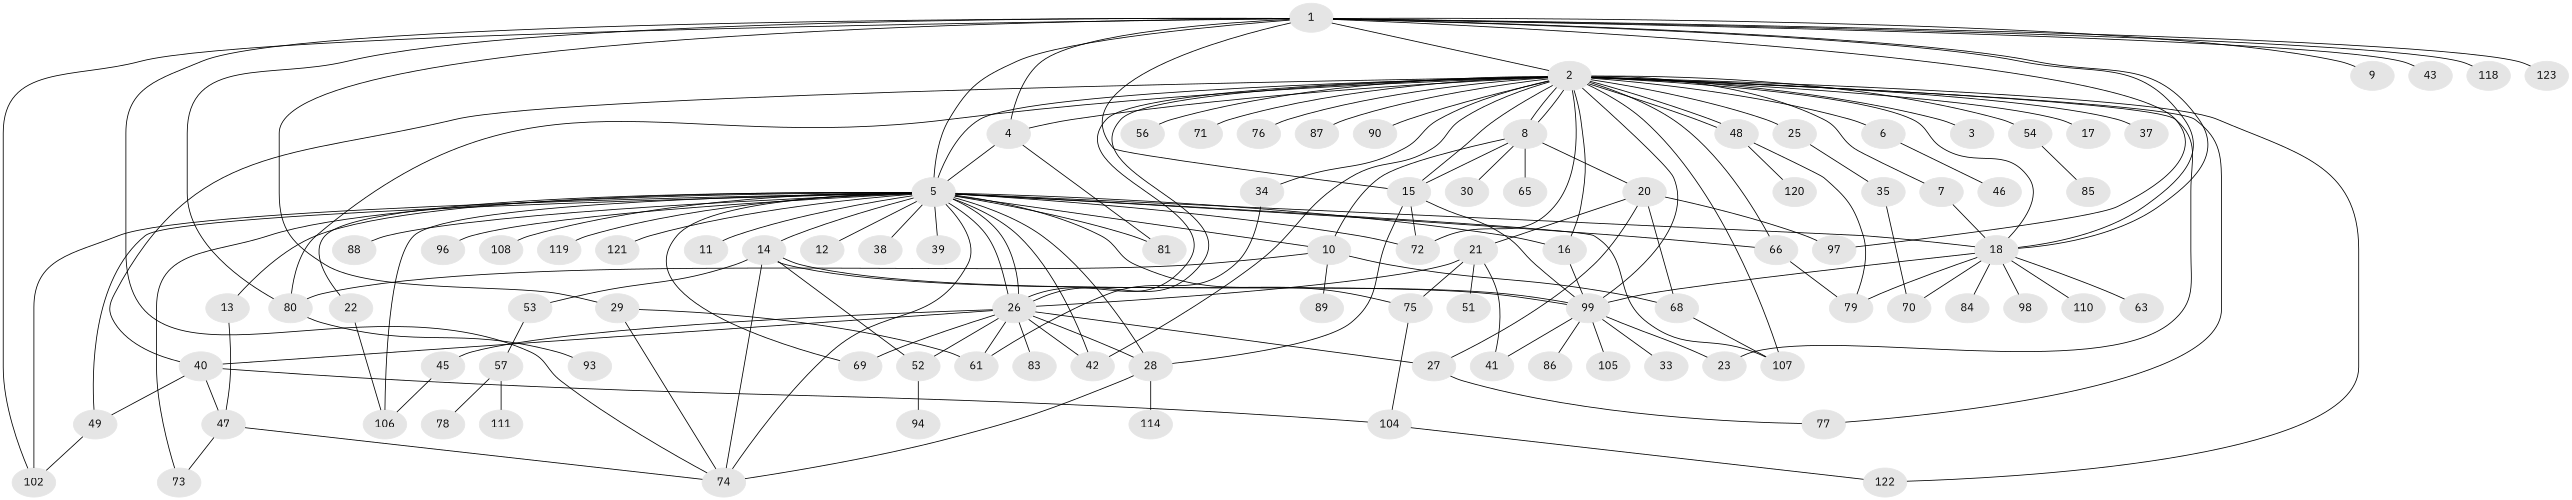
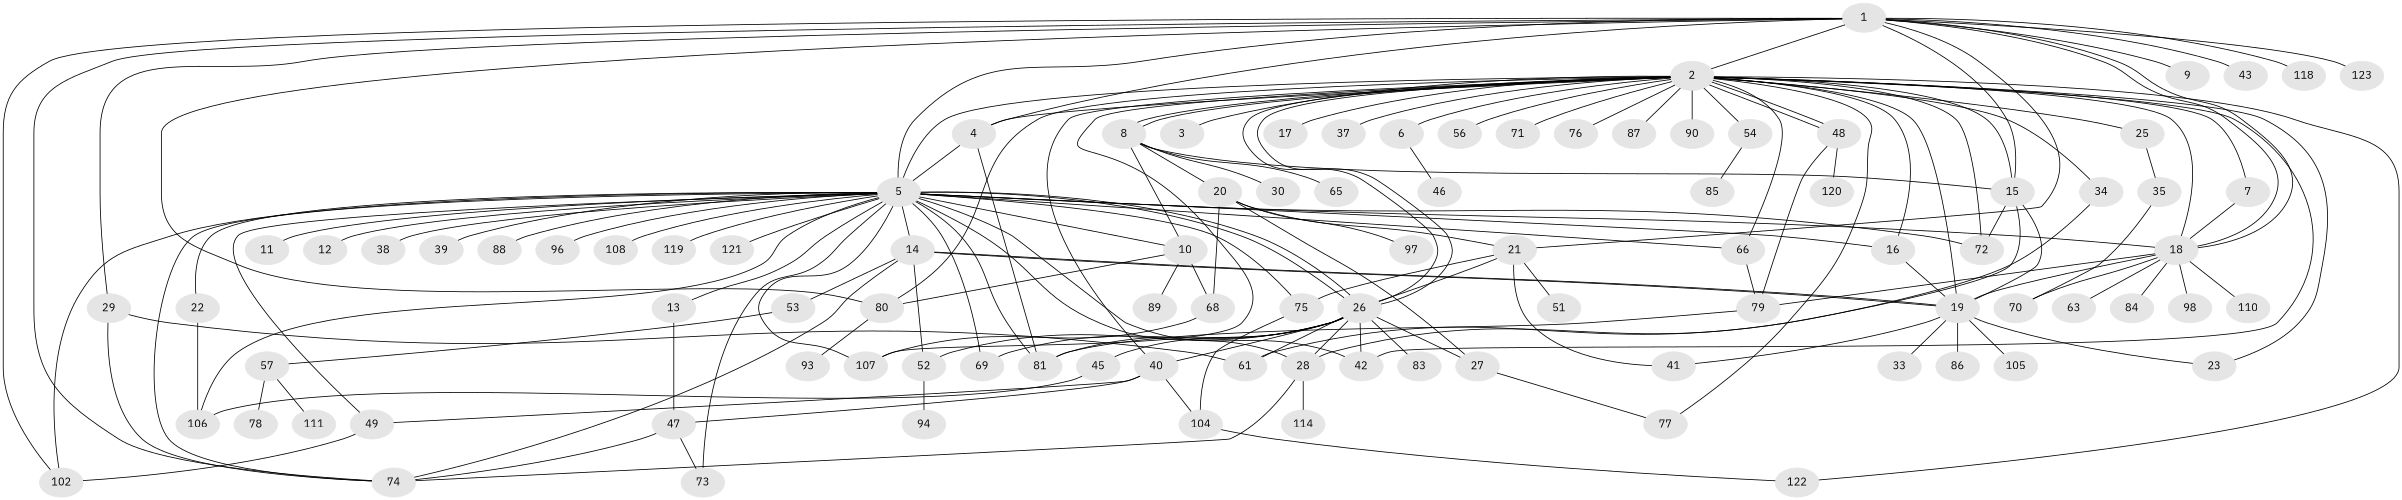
edge "1" -- "97": now "1" -- "21"
node "99": label "99" -> "19"
edge "79" -- "81": added
edge "26" -- "81": added
